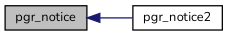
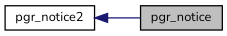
edge "pgr_notice2" -> "pgr_notice": reversed
